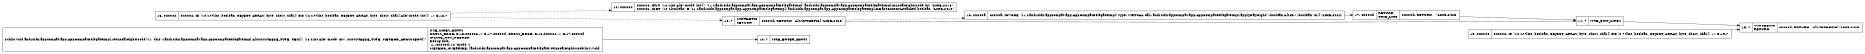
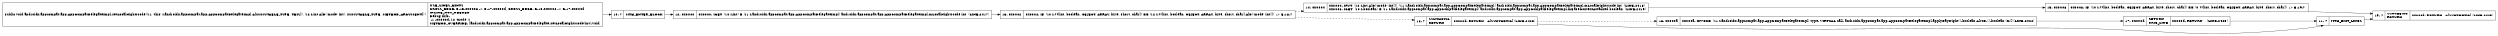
edge "14: 0x0004" -> "15: 0x0008": added
node "12: 0x0000": added
node "10: ?": text "MTH_ENTER_HINTS" -> "MTH_ENTER_BLOCK"
